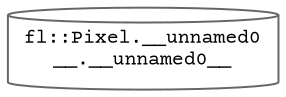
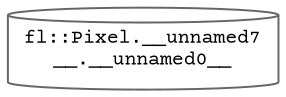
node "fl::Pixel.__unnamed0 __.__unnamed0__": label "fl::Pixel.__unnamed0 __.__unnamed0__" -> "fl::Pixel.__unnamed7 __.__unnamed0__"
